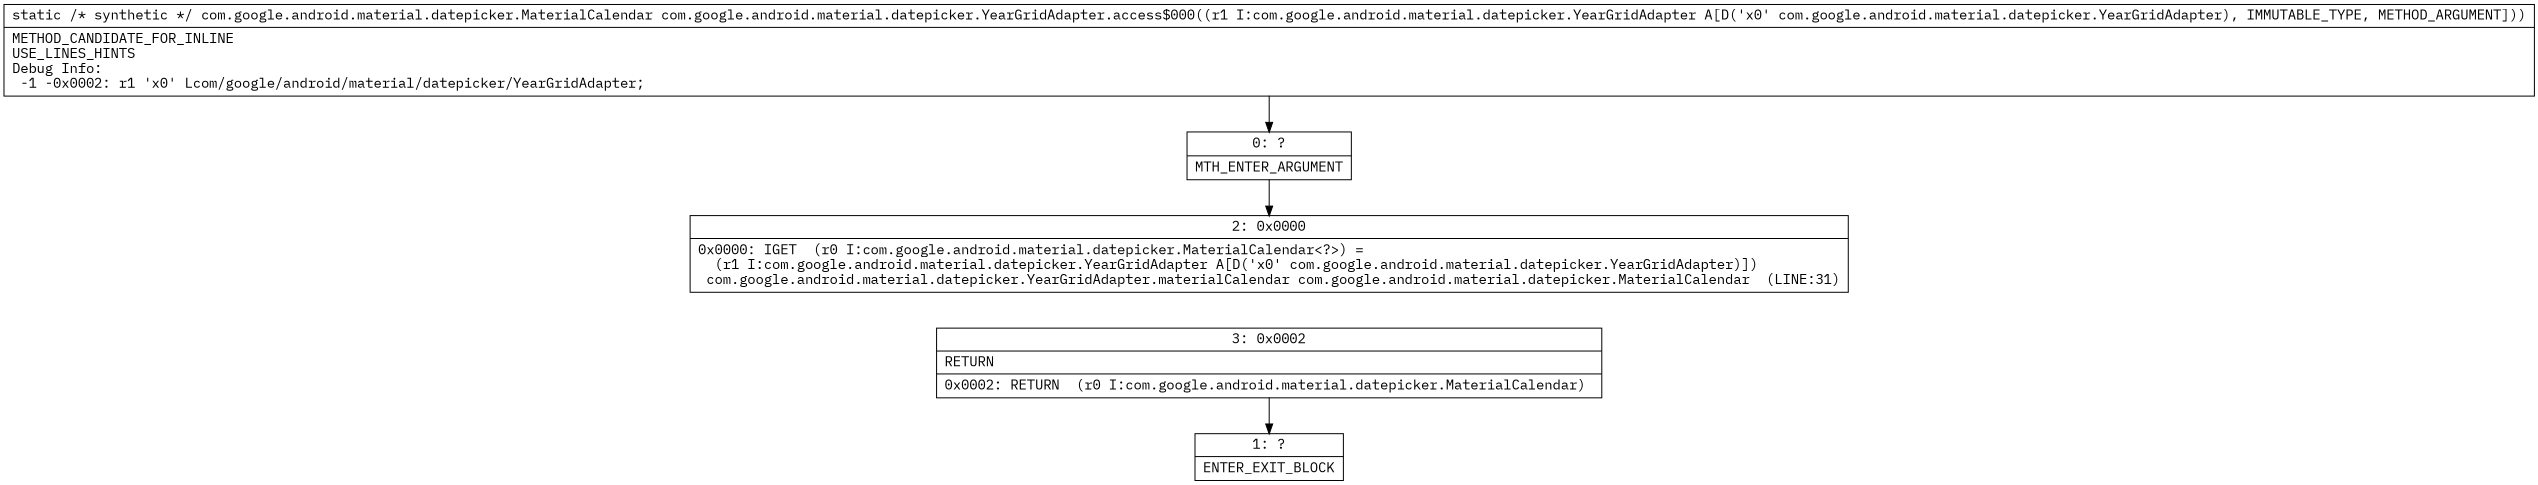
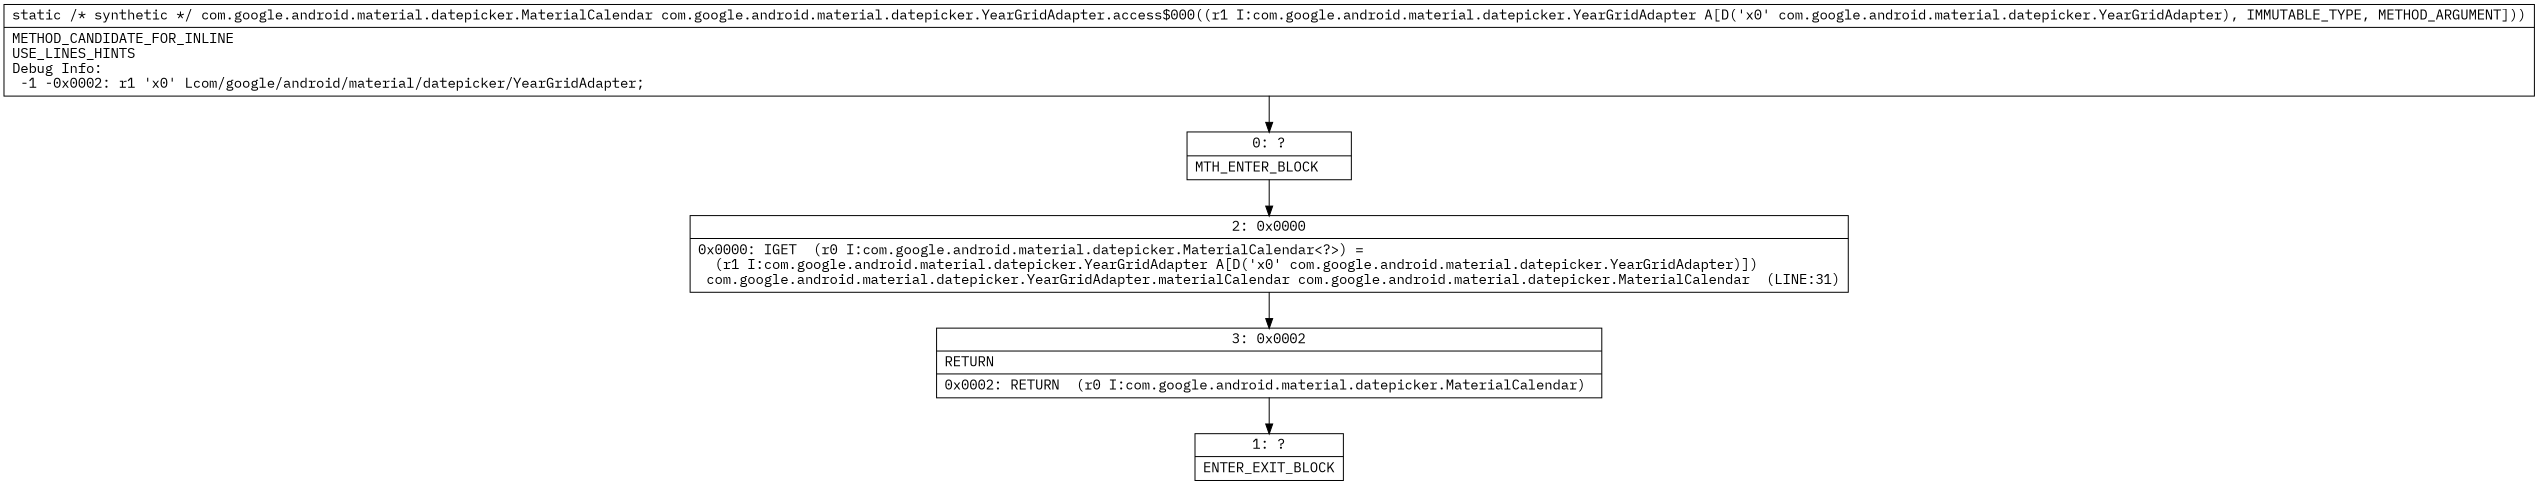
node "0: ?": text "MTH_ENTER_ARGUMENT" -> "MTH_ENTER_BLOCK"
edge "2: 0x0000" -> "3: 0x0002": added
